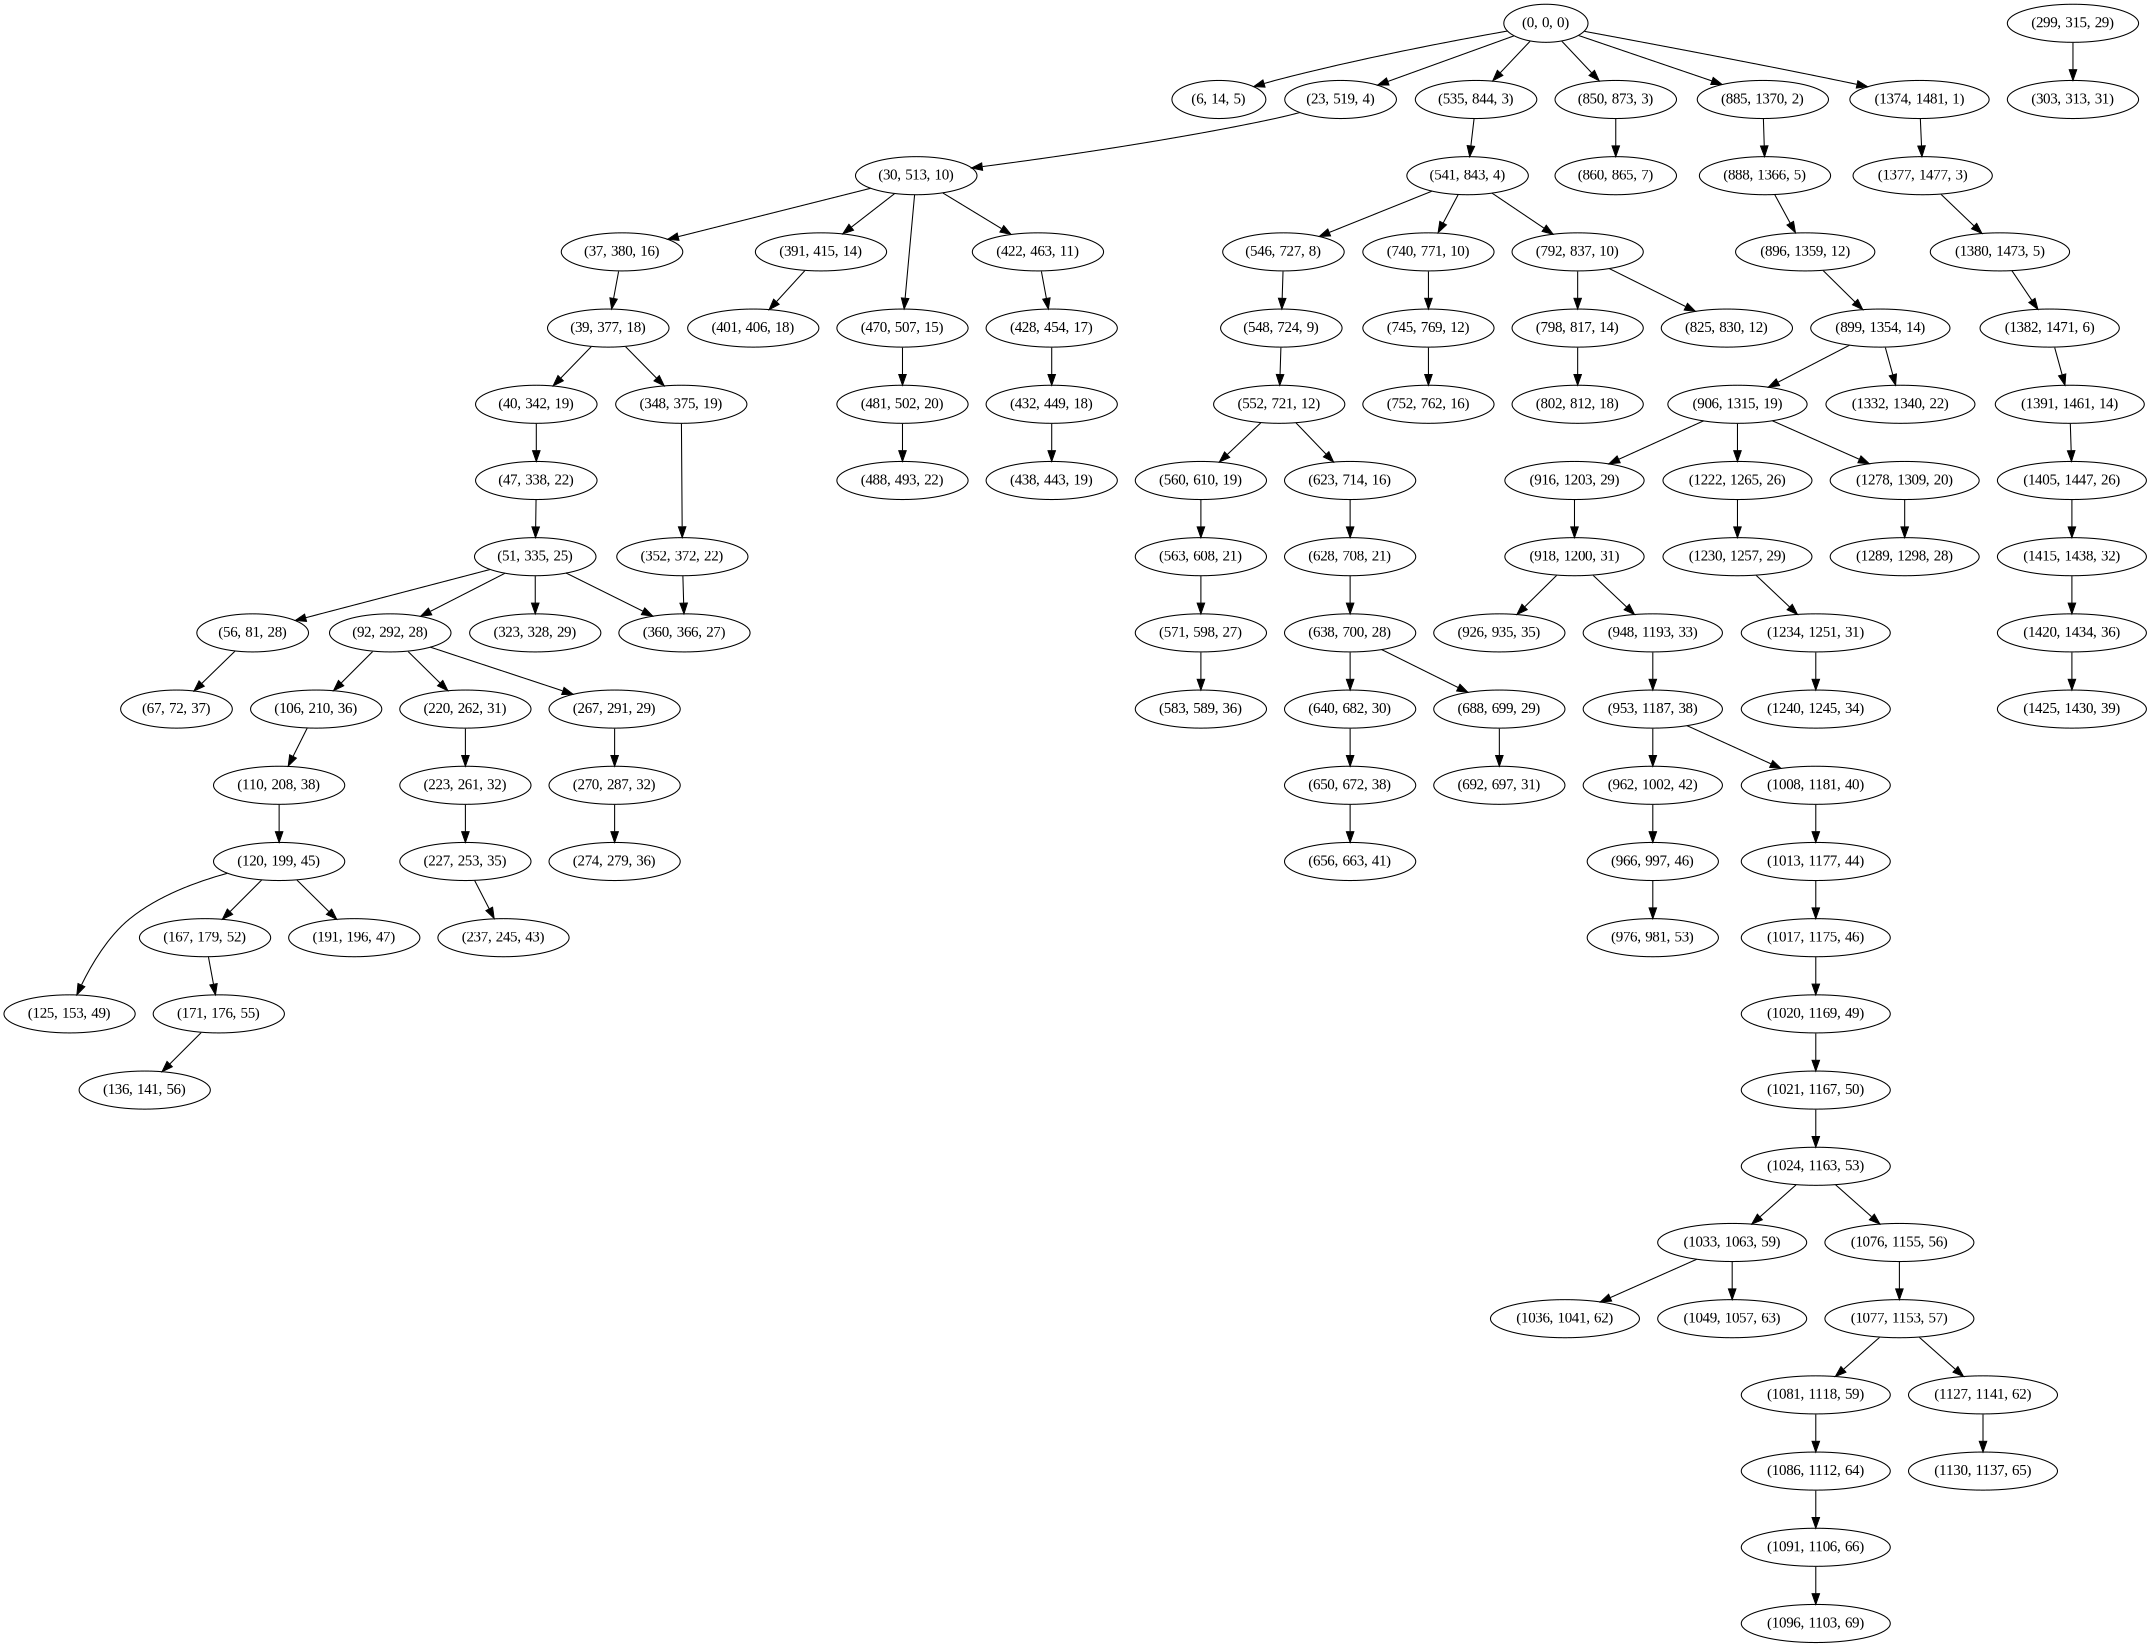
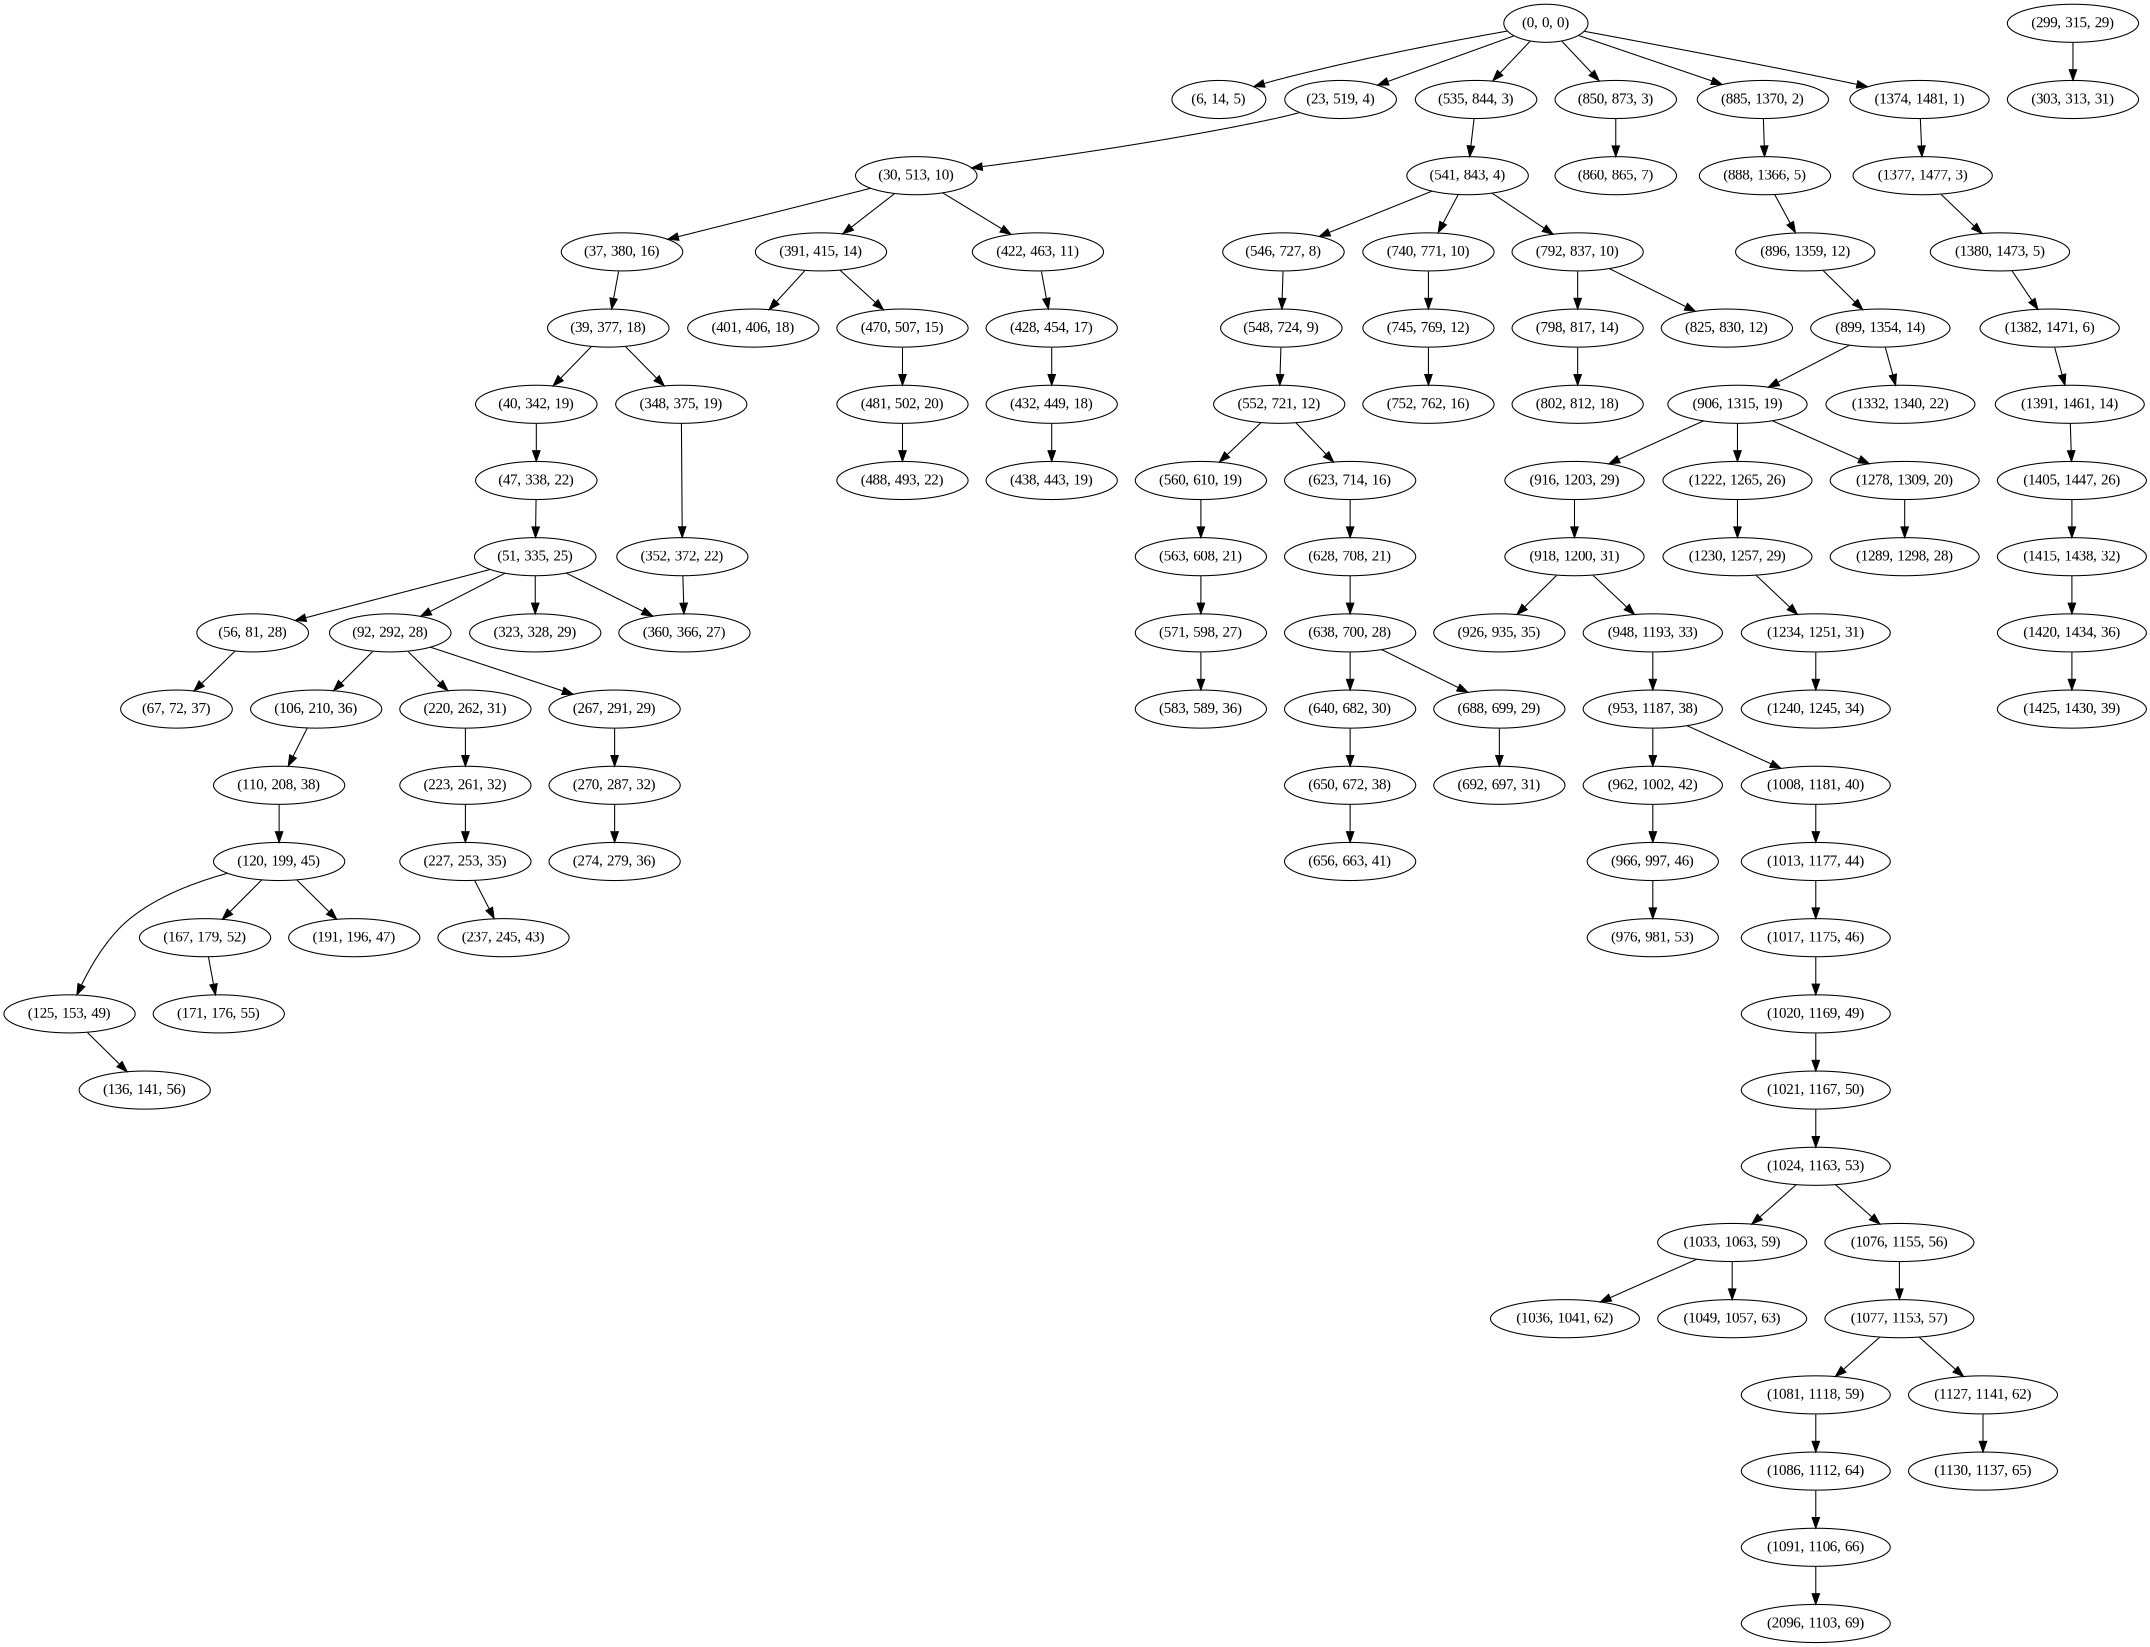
edge "(30, 513, 10)" -> "(470, 507, 15)": now "(391, 415, 14)" -> "(470, 507, 15)"
edge "(171, 176, 55)" -> "(136, 141, 56)": now "(125, 153, 49)" -> "(136, 141, 56)"
node "(1096, 1103, 69)": label "(1096, 1103, 69)" -> "(2096, 1103, 69)"
